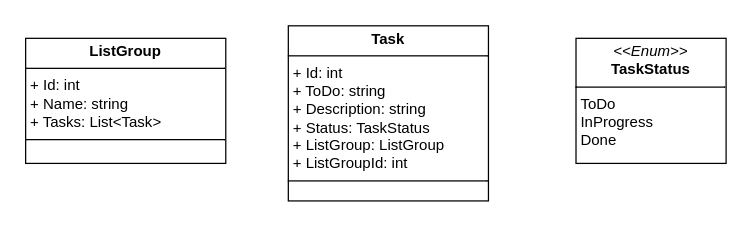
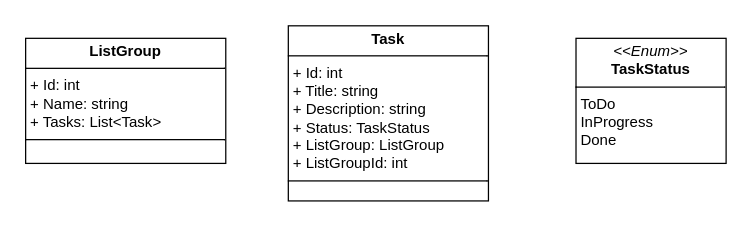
node "Task + Id: int + ToDo: string + Description: string + Status: TaskStatus + ListGroup: ListGroup + ListGroupId: int": label "Task + Id: int + ToDo: string + Description: string + Status: TaskStatus + ListGroup: ListGroup + ListGroupId: int" -> "Task + Id: int + Title: string + Description: string + Status: TaskStatus + ListGroup: ListGroup + ListGroupId: int"
